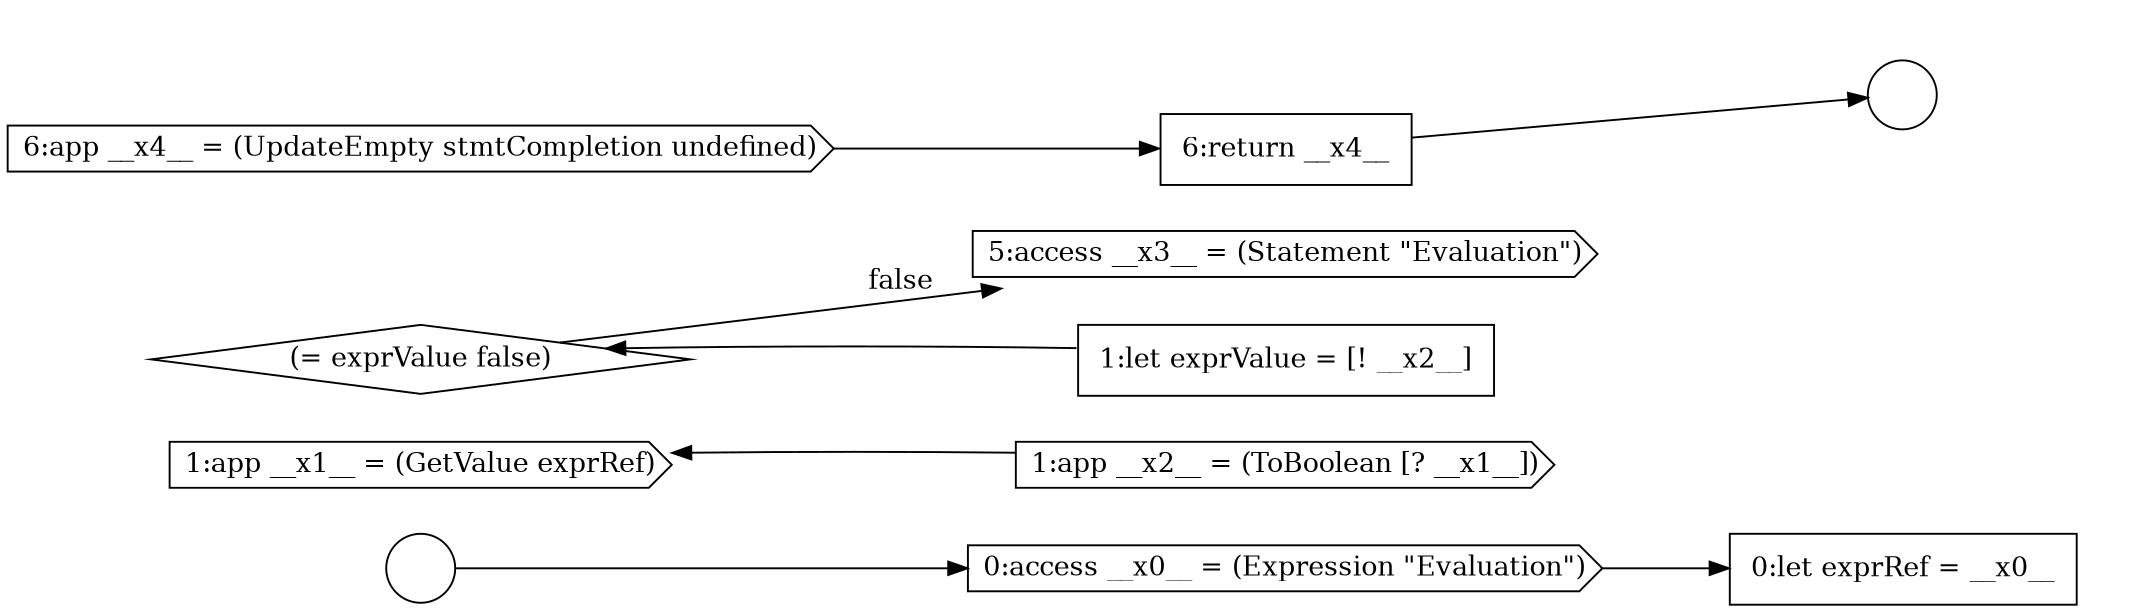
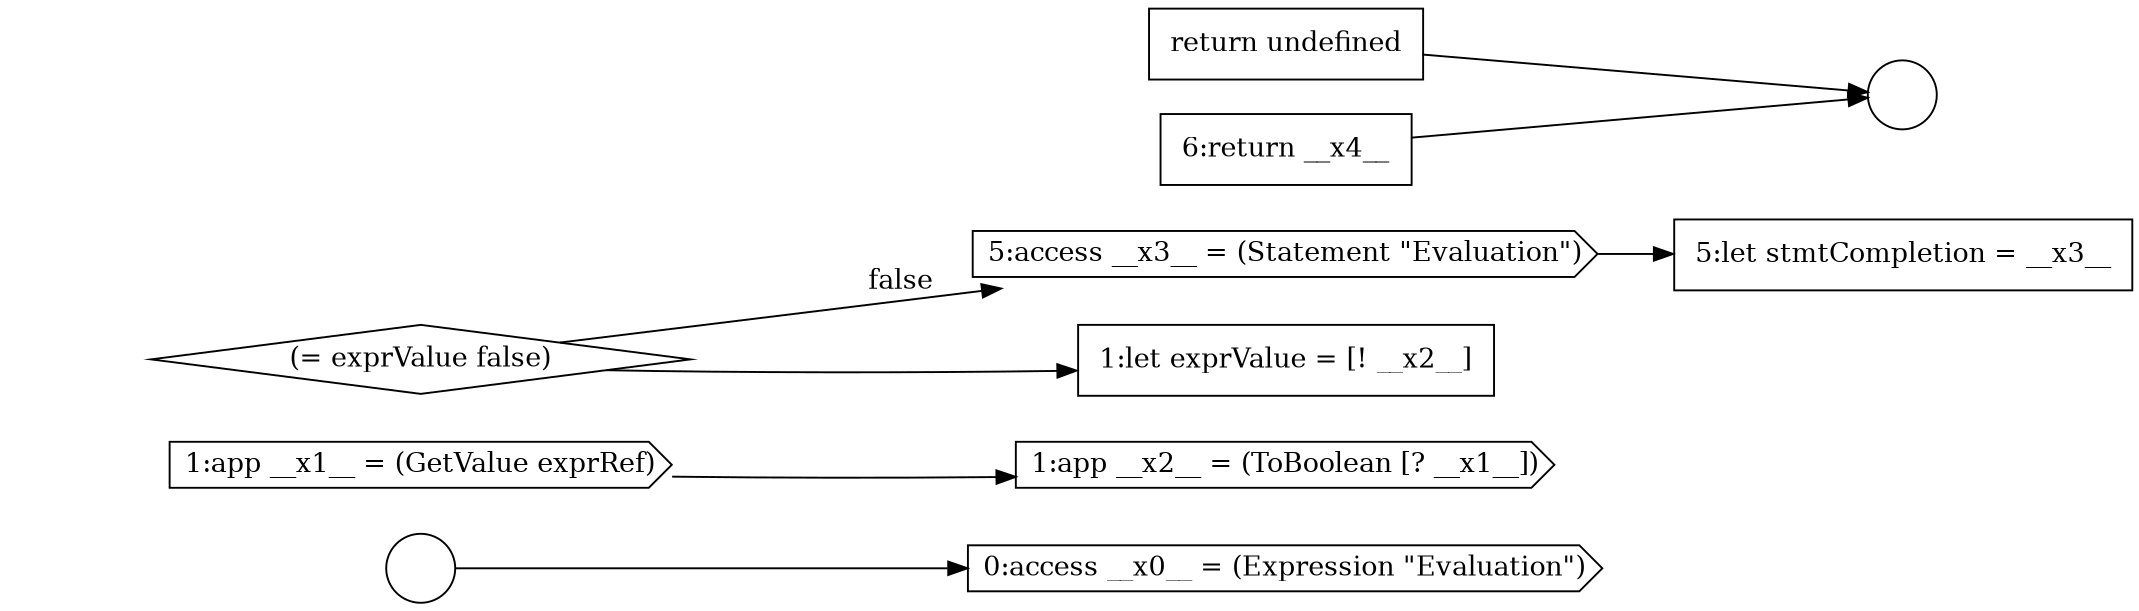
node "return undefined": added
node "6:app __x4__ = (UpdateEmpty stmtCompletion undefined)": removed
node "5:let stmtCompletion = __x3__": added
edge "1:let exprValue = [! __x2__]" -> "(= exprValue false)": reversed
edge "1:app __x2__ = (ToBoolean [? __x1__])" -> "1:app __x1__ = (GetValue exprRef)": reversed
node "0:let exprRef = __x0__": removed
